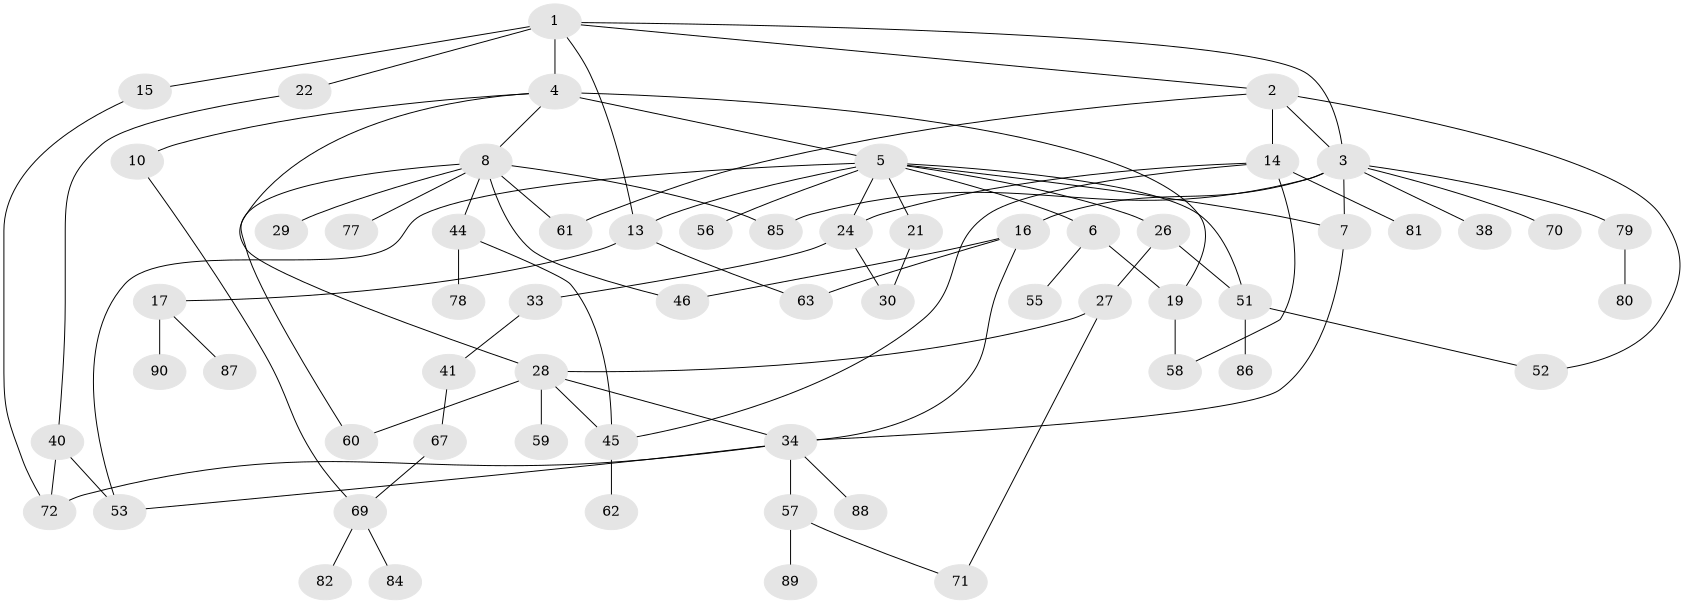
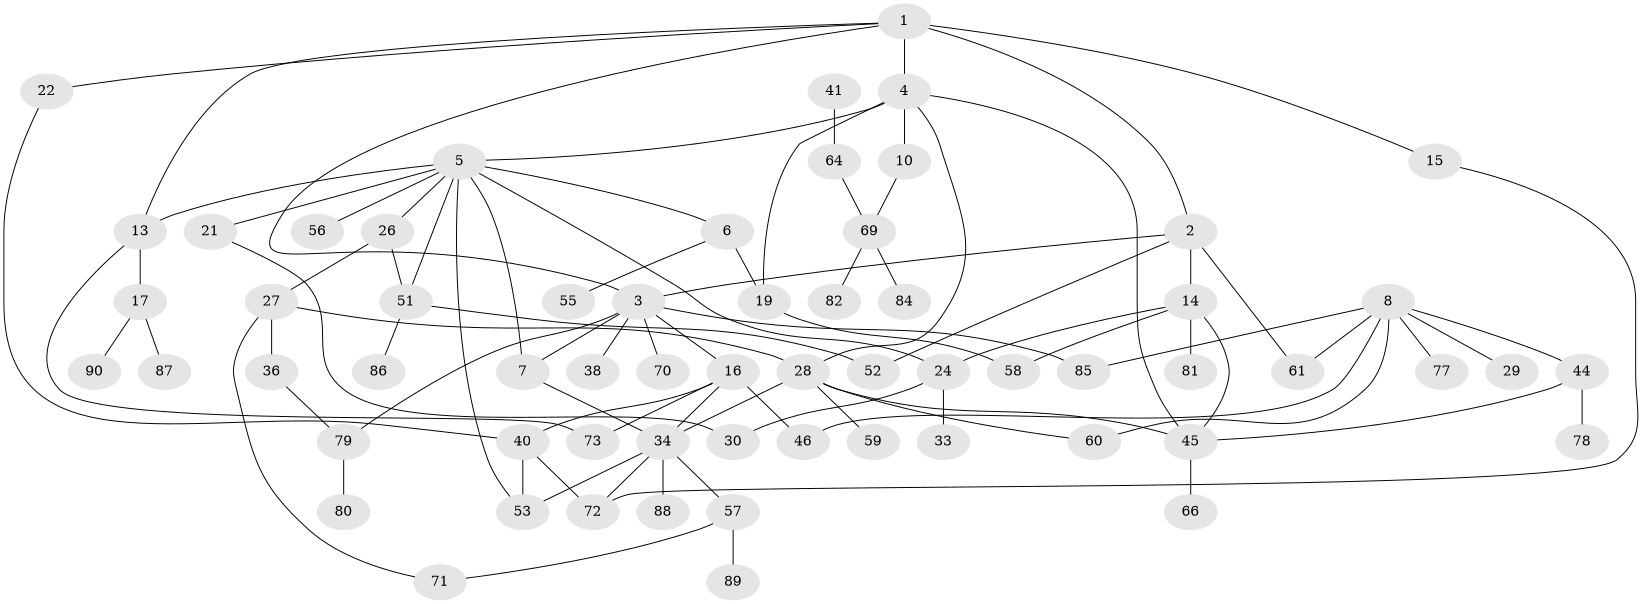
edge "4" -- "8": now "4" -- "45"
node "63": label "63" -> "73"
edge "33" -- "41": removed
node "36": added
edge "16" -- "40": added
node "67": label "67" -> "64"
node "62": label "62" -> "66"
